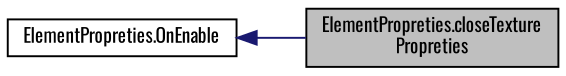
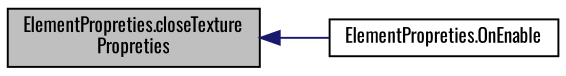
edge "ElementPropreties.closeTexture Propreties" -> "ElementPropreties.OnEnable": reversed
